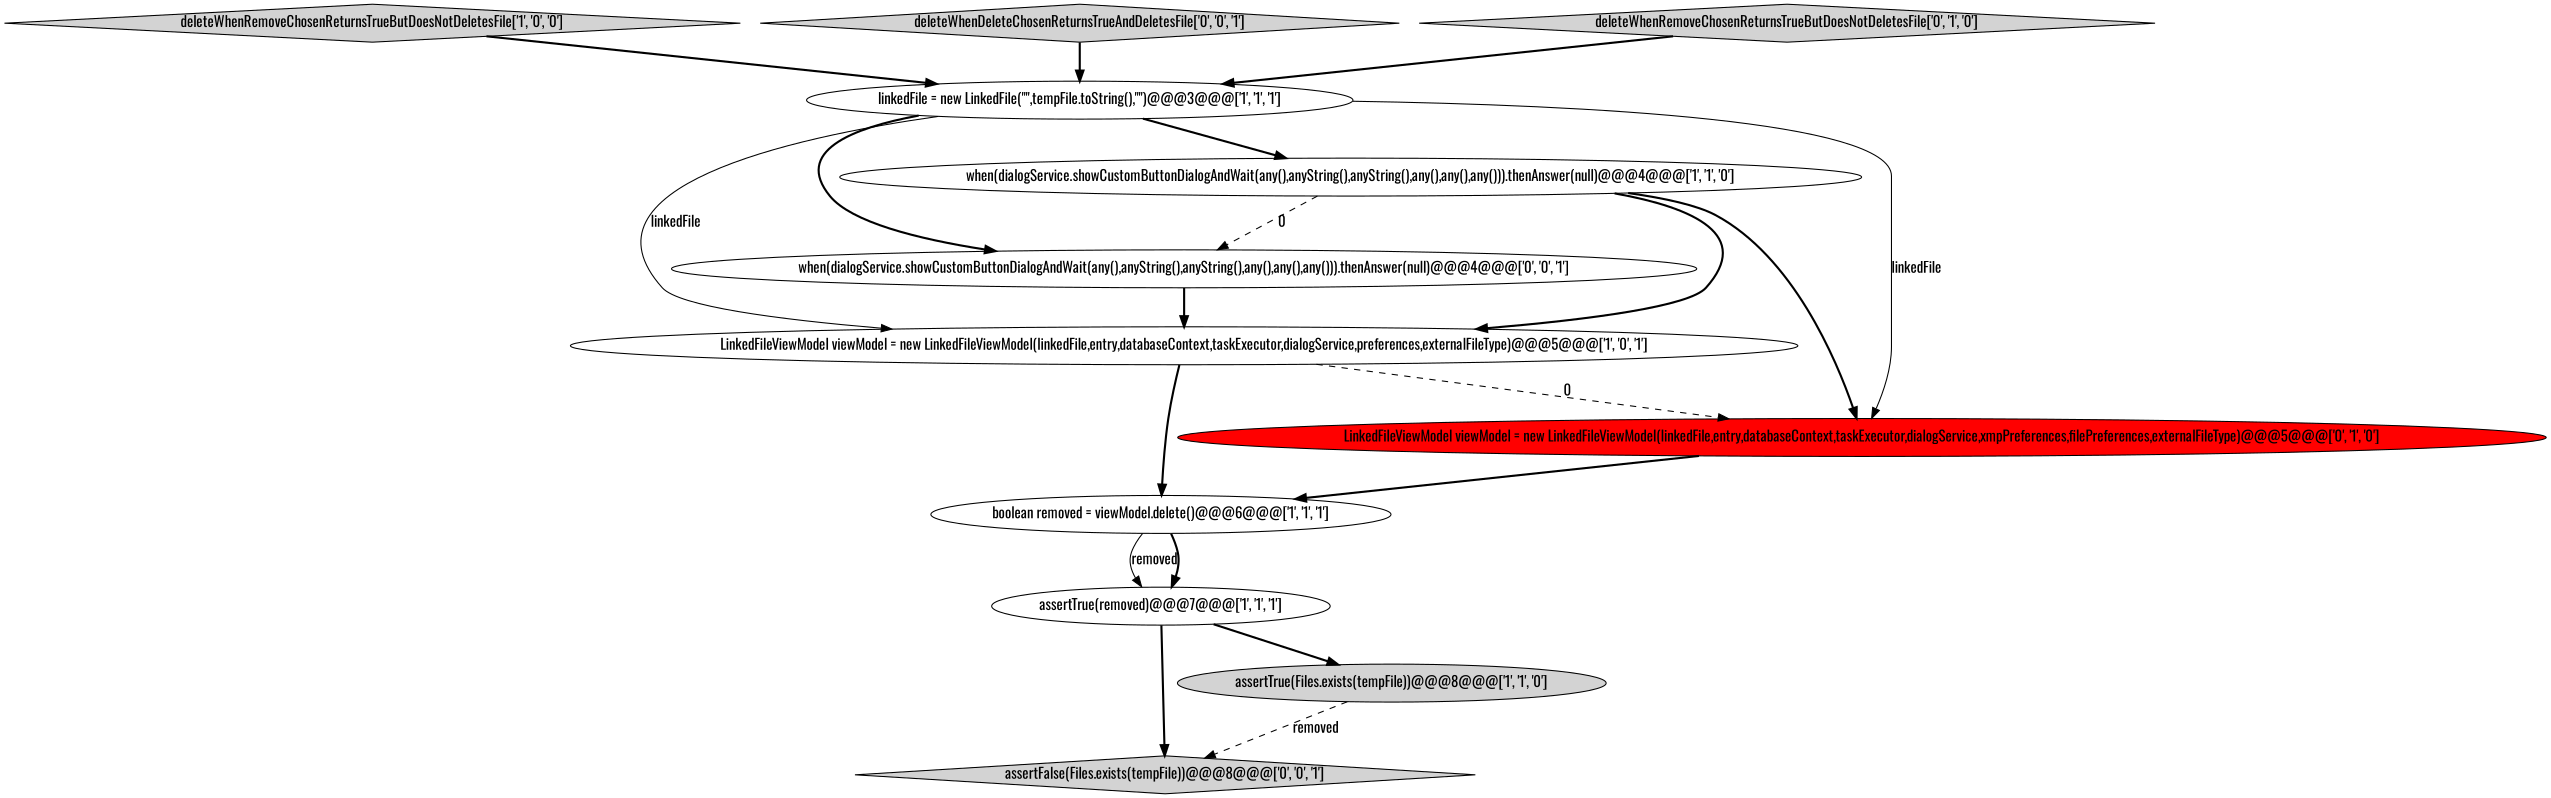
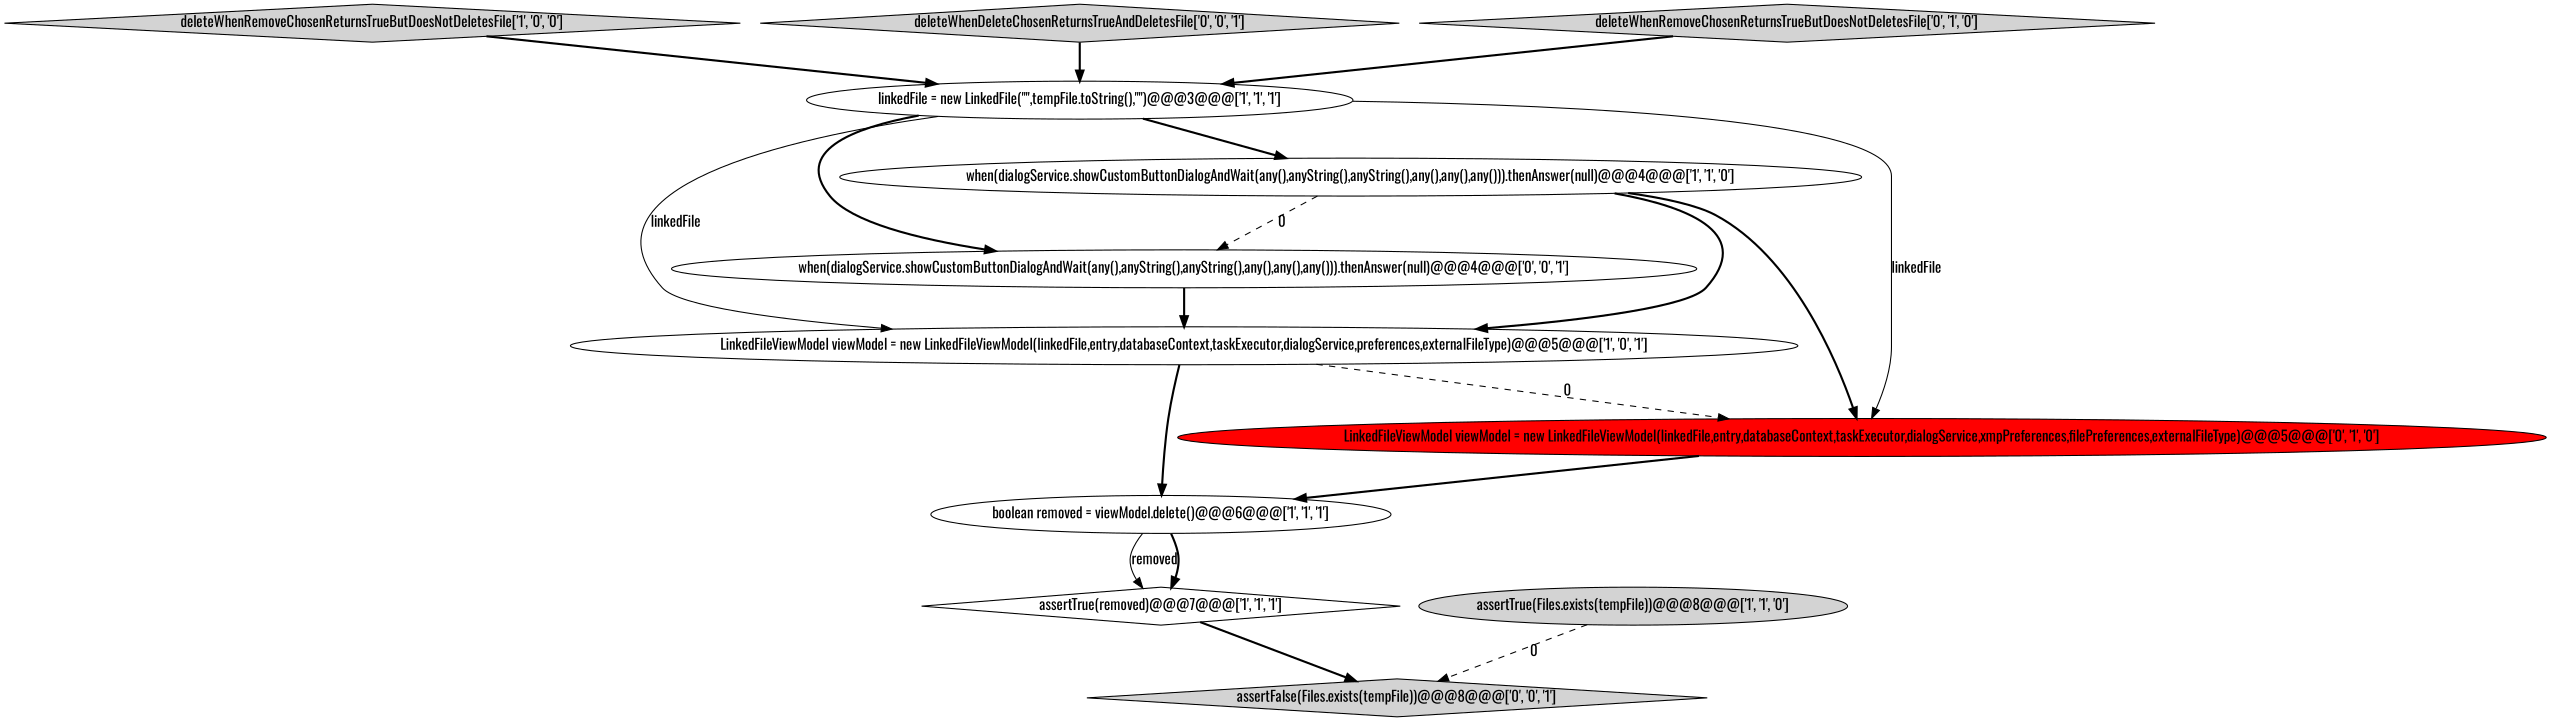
node "assertTrue(removed)@@@7@@@['1', '1', '1']": shape ellipse -> diamond
edge "assertTrue(removed)@@@7@@@['1', '1', '1']" -> "assertTrue(Files.exists(tempFile))@@@8@@@['1', '1', '0']": removed
edge "assertTrue(Files.exists(tempFile))@@@8@@@['1', '1', '0']" -> "assertFalse(Files.exists(tempFile))@@@8@@@['0', '0', '1']": label "removed" -> "0"
